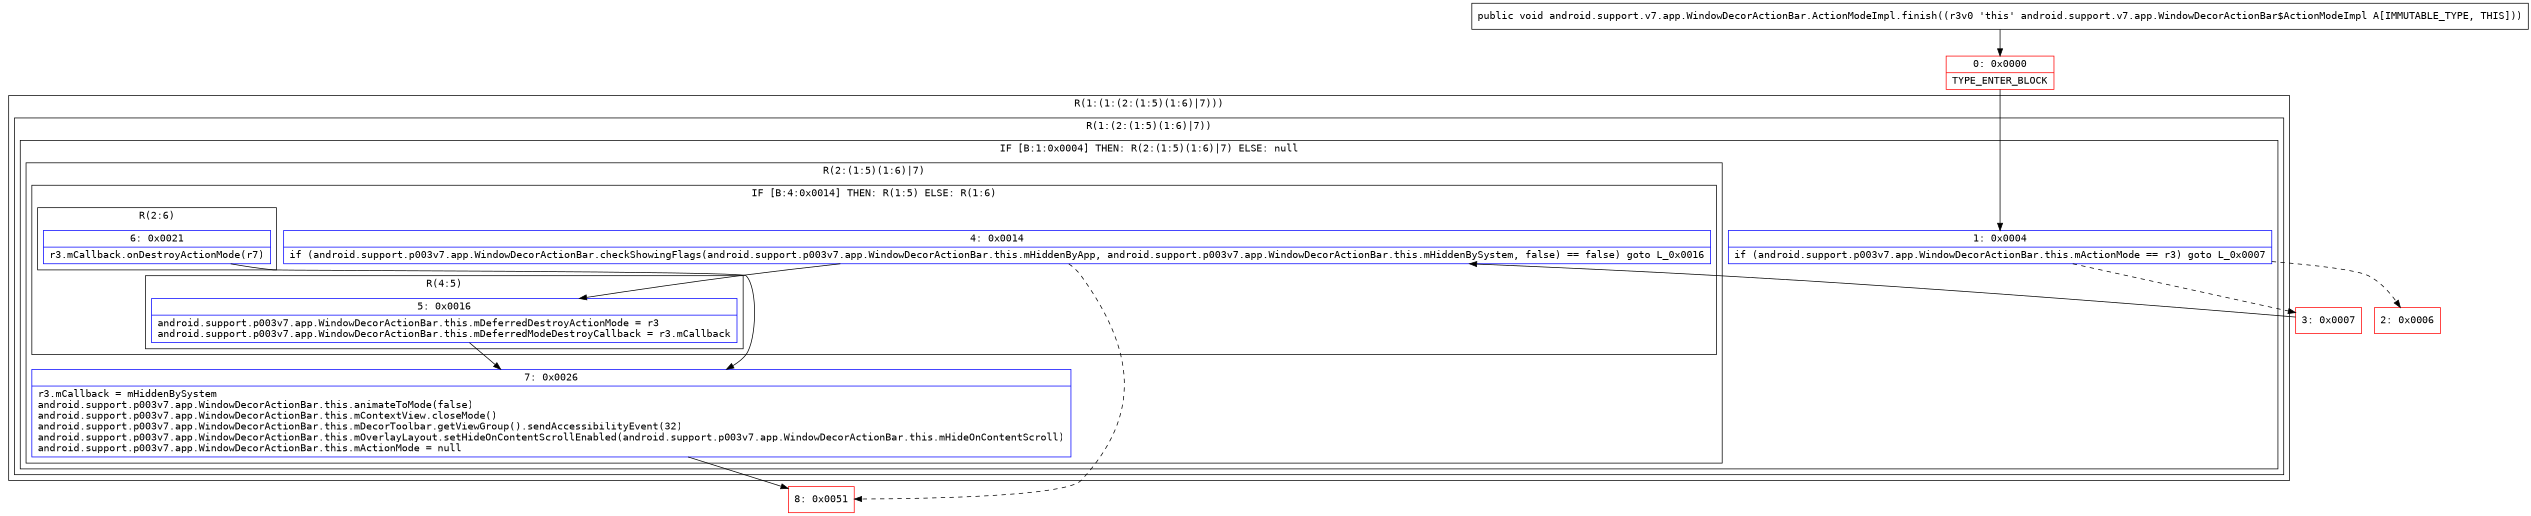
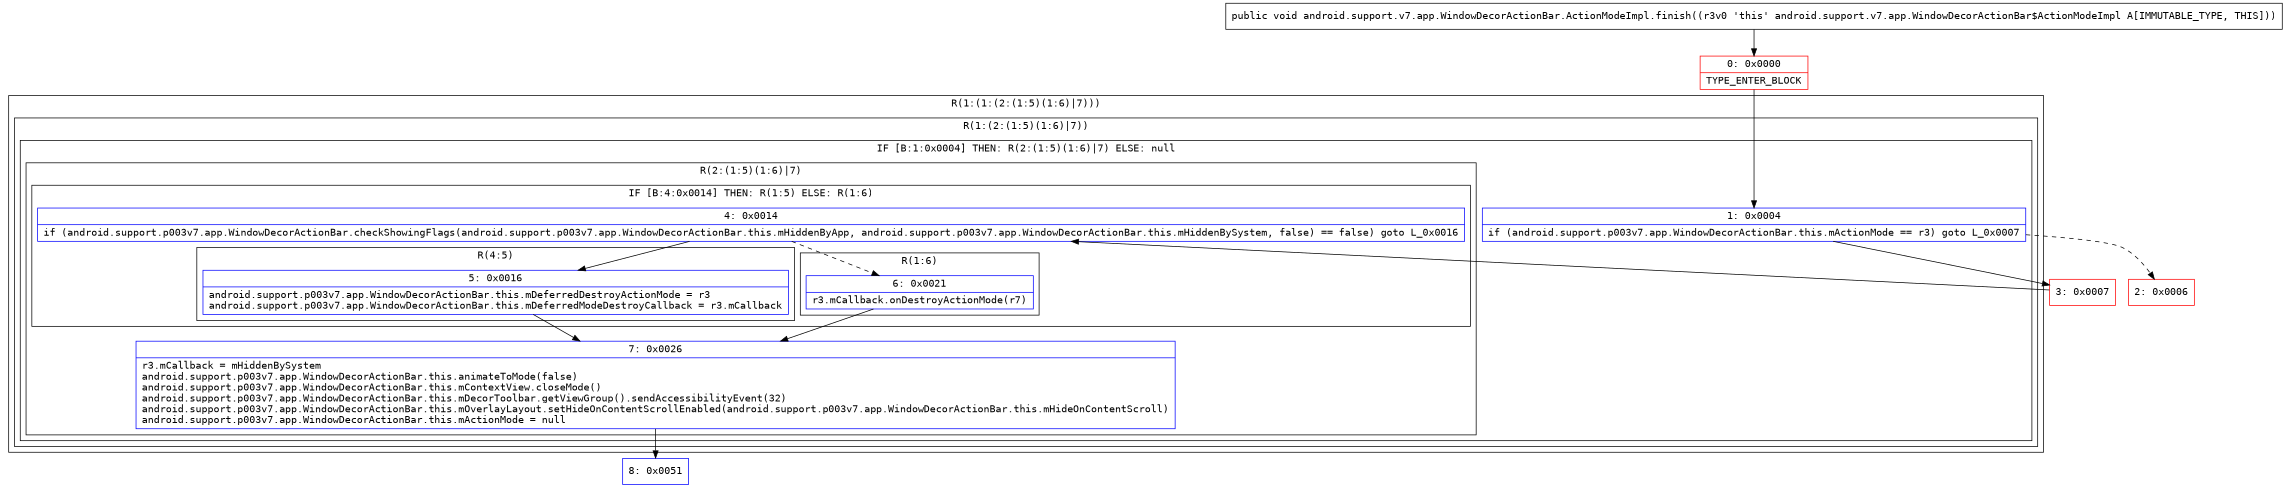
cluster "R(2:6)": label "R(2:6)" -> "R(1:6)"
edge "1: 0x0004" -> "3: 0x0007": style dashed -> solid
edge "4: 0x0014" -> "8: 0x0051": now "4: 0x0014" -> "6: 0x0021"
node "8: 0x0051": color red -> blue
